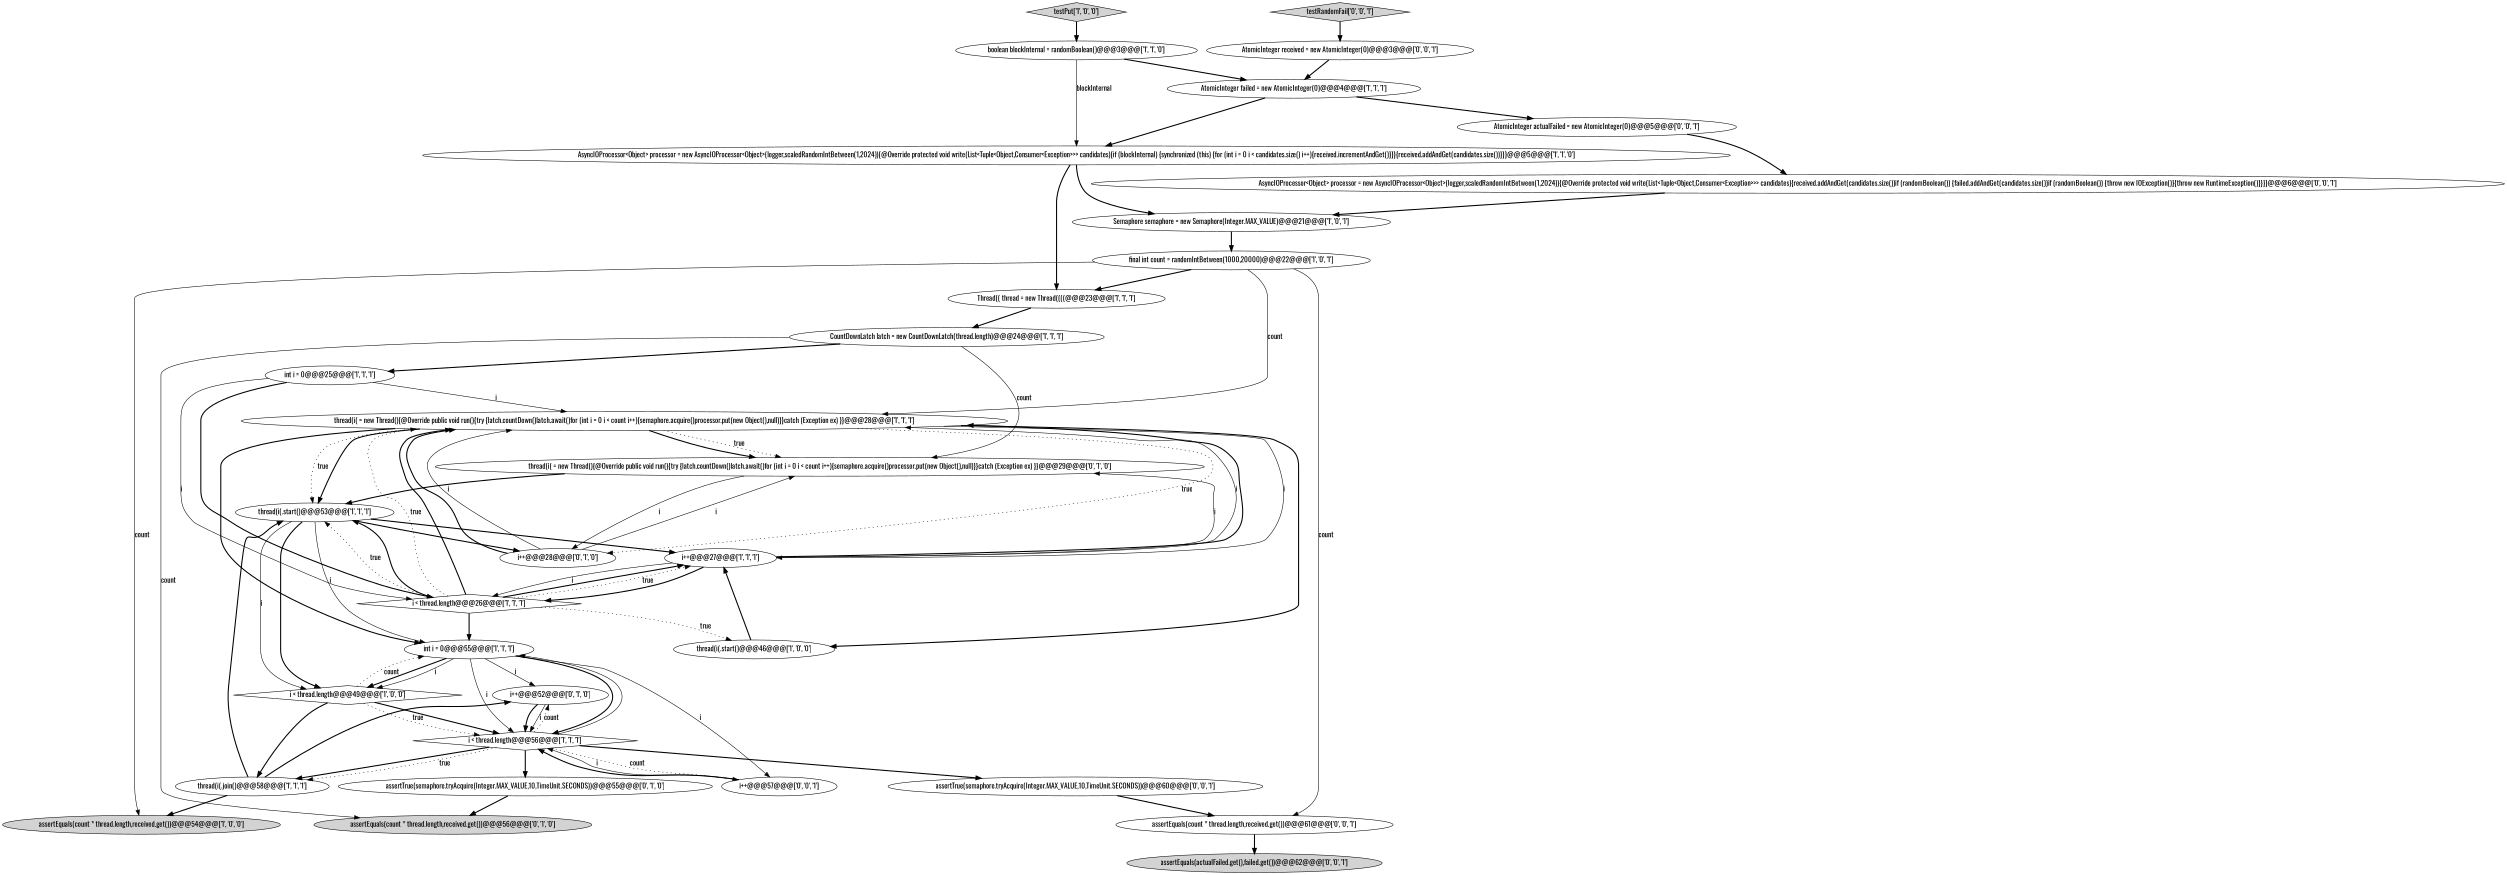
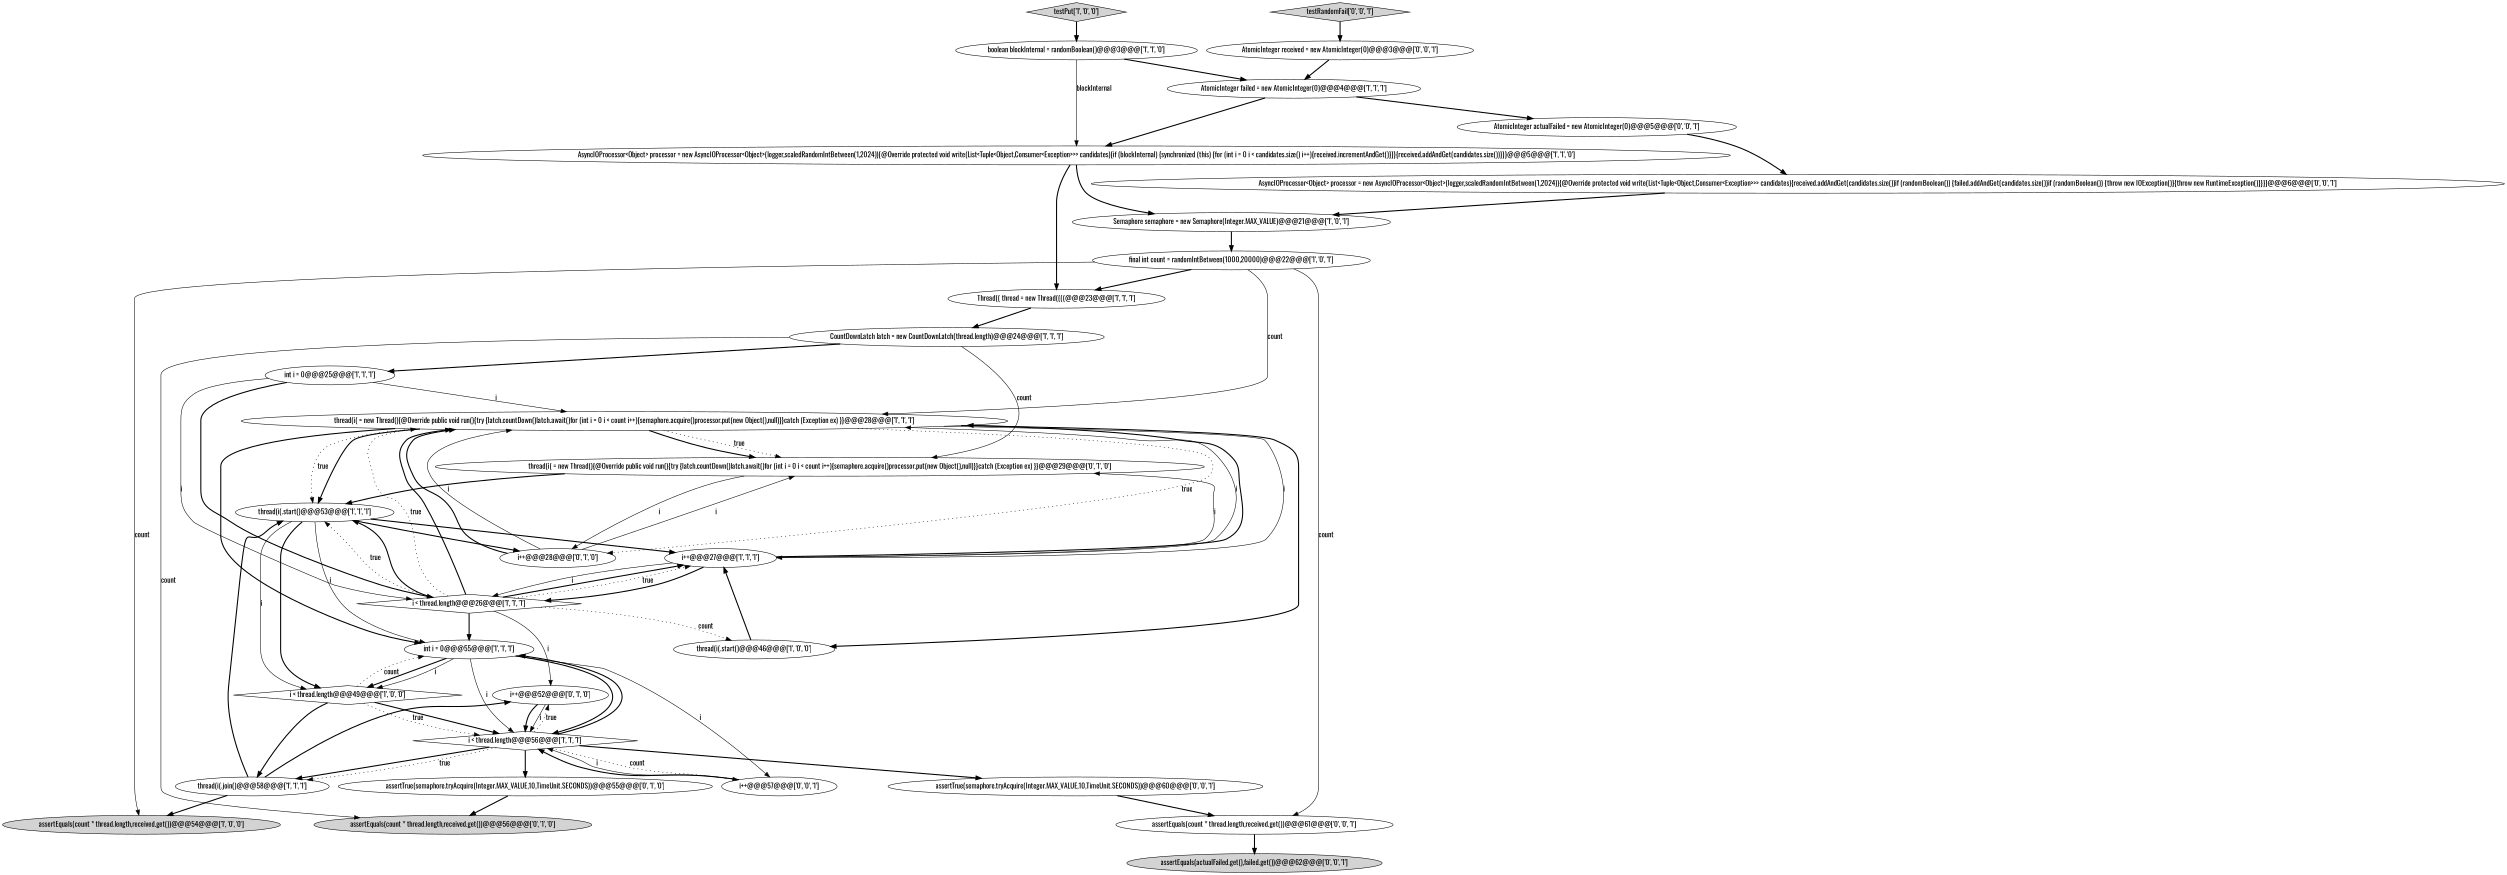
edge "i < thread.length@@@26@@@['1', '1', '1']" -> "thread(i(.start()@@@46@@@['1', '0', '0']": label "true" -> "count"
edge "int i = 0@@@55@@@['1', '1', '1']" -> "i++@@@52@@@['0', '1', '0']": now "i < thread.length@@@26@@@['1', '1', '1']" -> "i++@@@52@@@['0', '1', '0']"
edge "i < thread.length@@@56@@@['1', '1', '1']" -> "int i = 0@@@55@@@['1', '1', '1']": style solid -> bold
edge "i < thread.length@@@56@@@['1', '1', '1']" -> "i++@@@52@@@['0', '1', '0']": label "count" -> "true"
